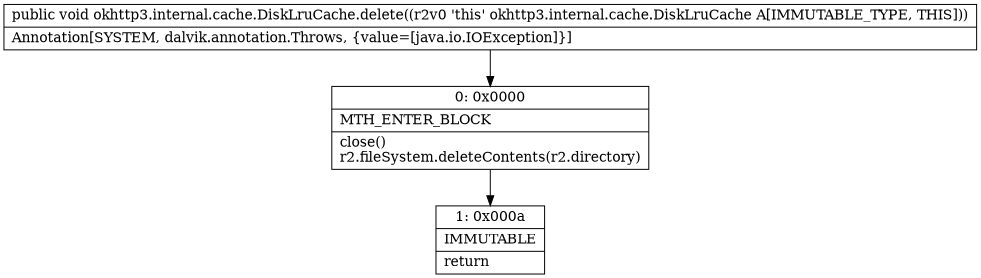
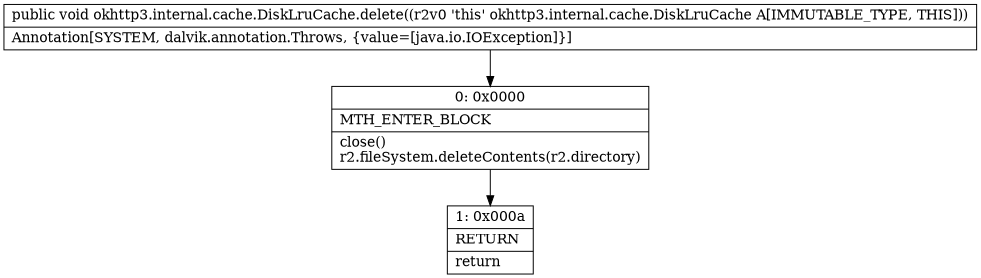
node "1: 0x000a": text "IMMUTABLE" -> "RETURN"
